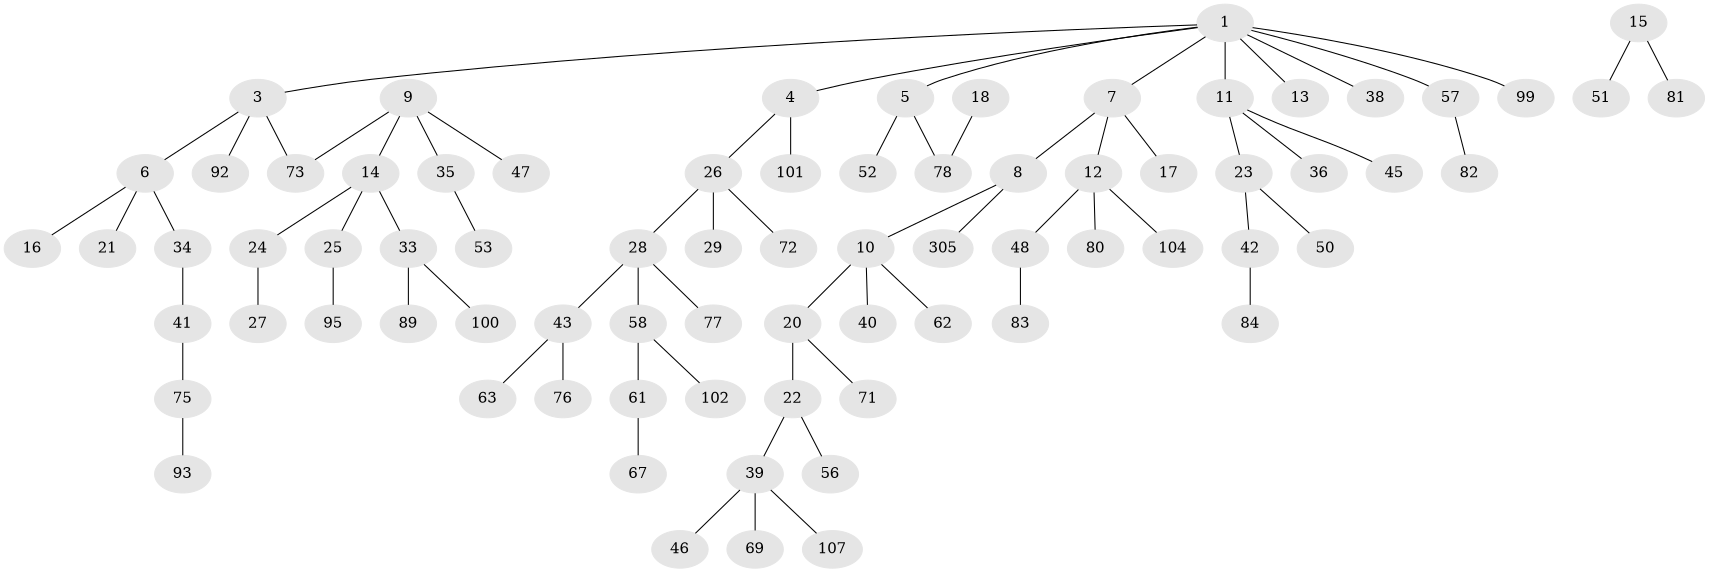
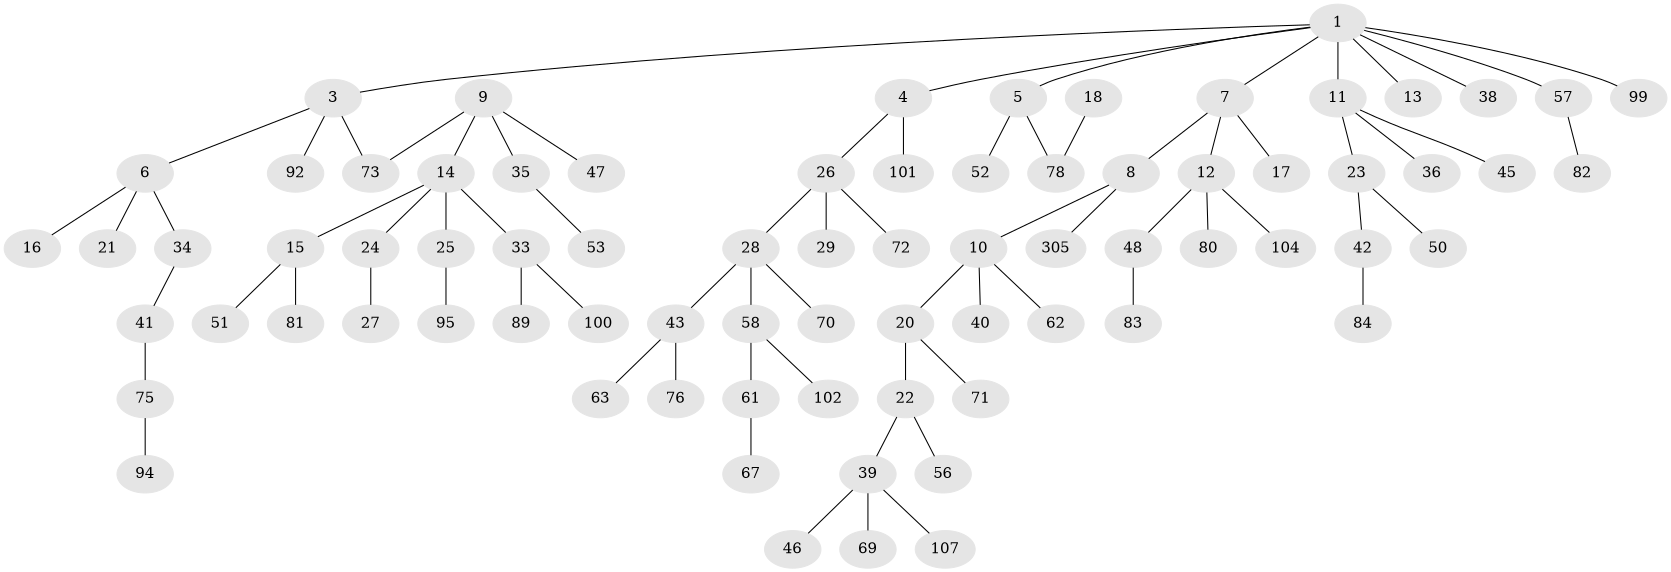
edge "14" -- "15": added
node "77": label "77" -> "70"
node "93": label "93" -> "94"
